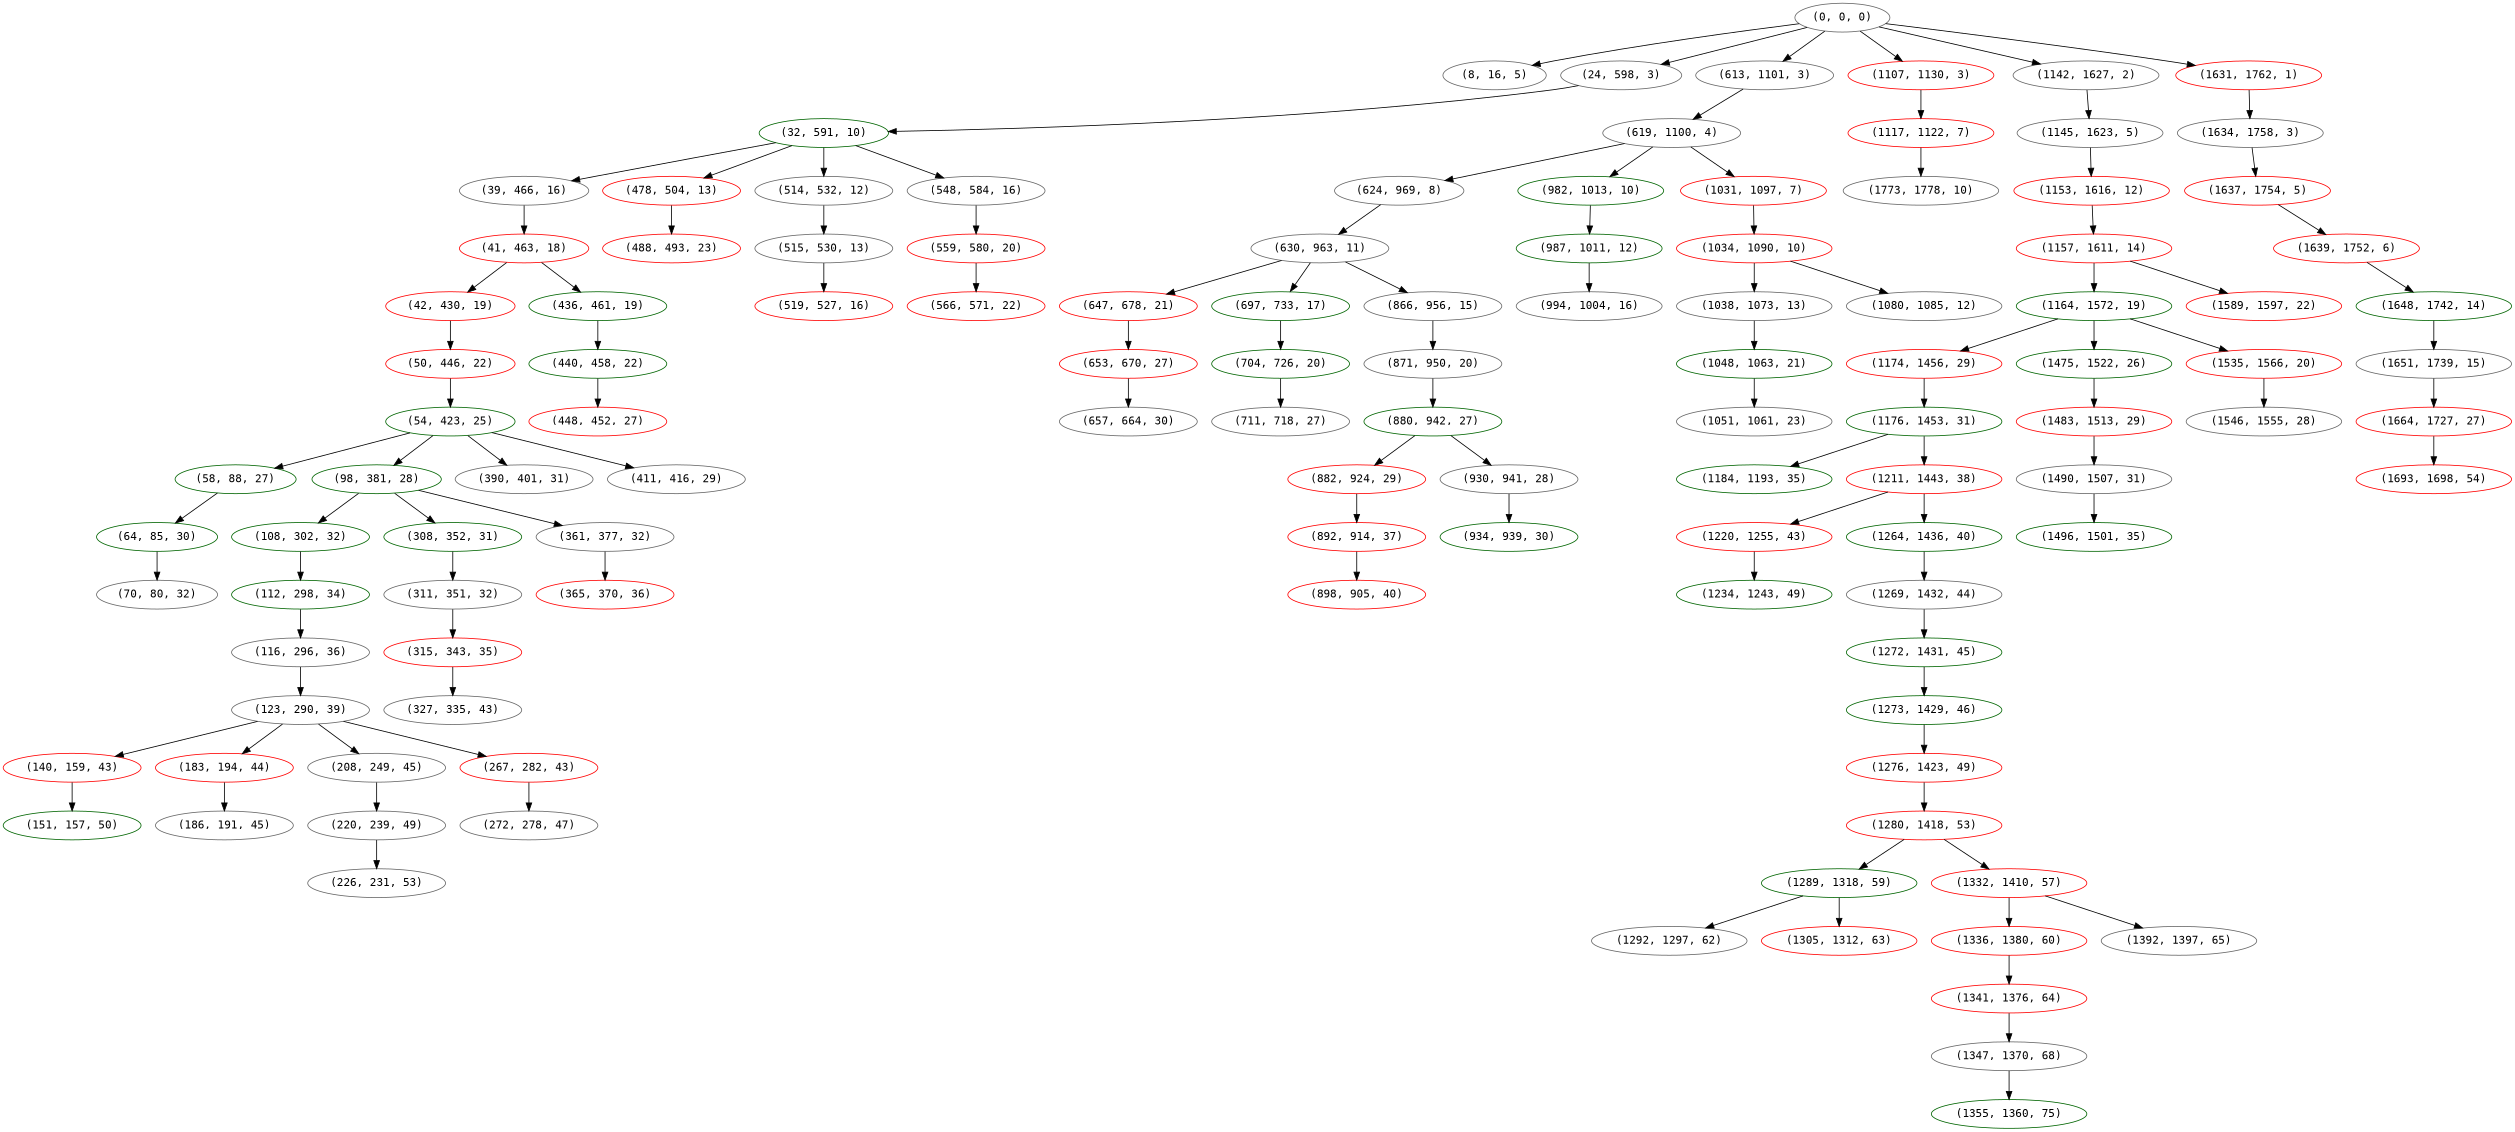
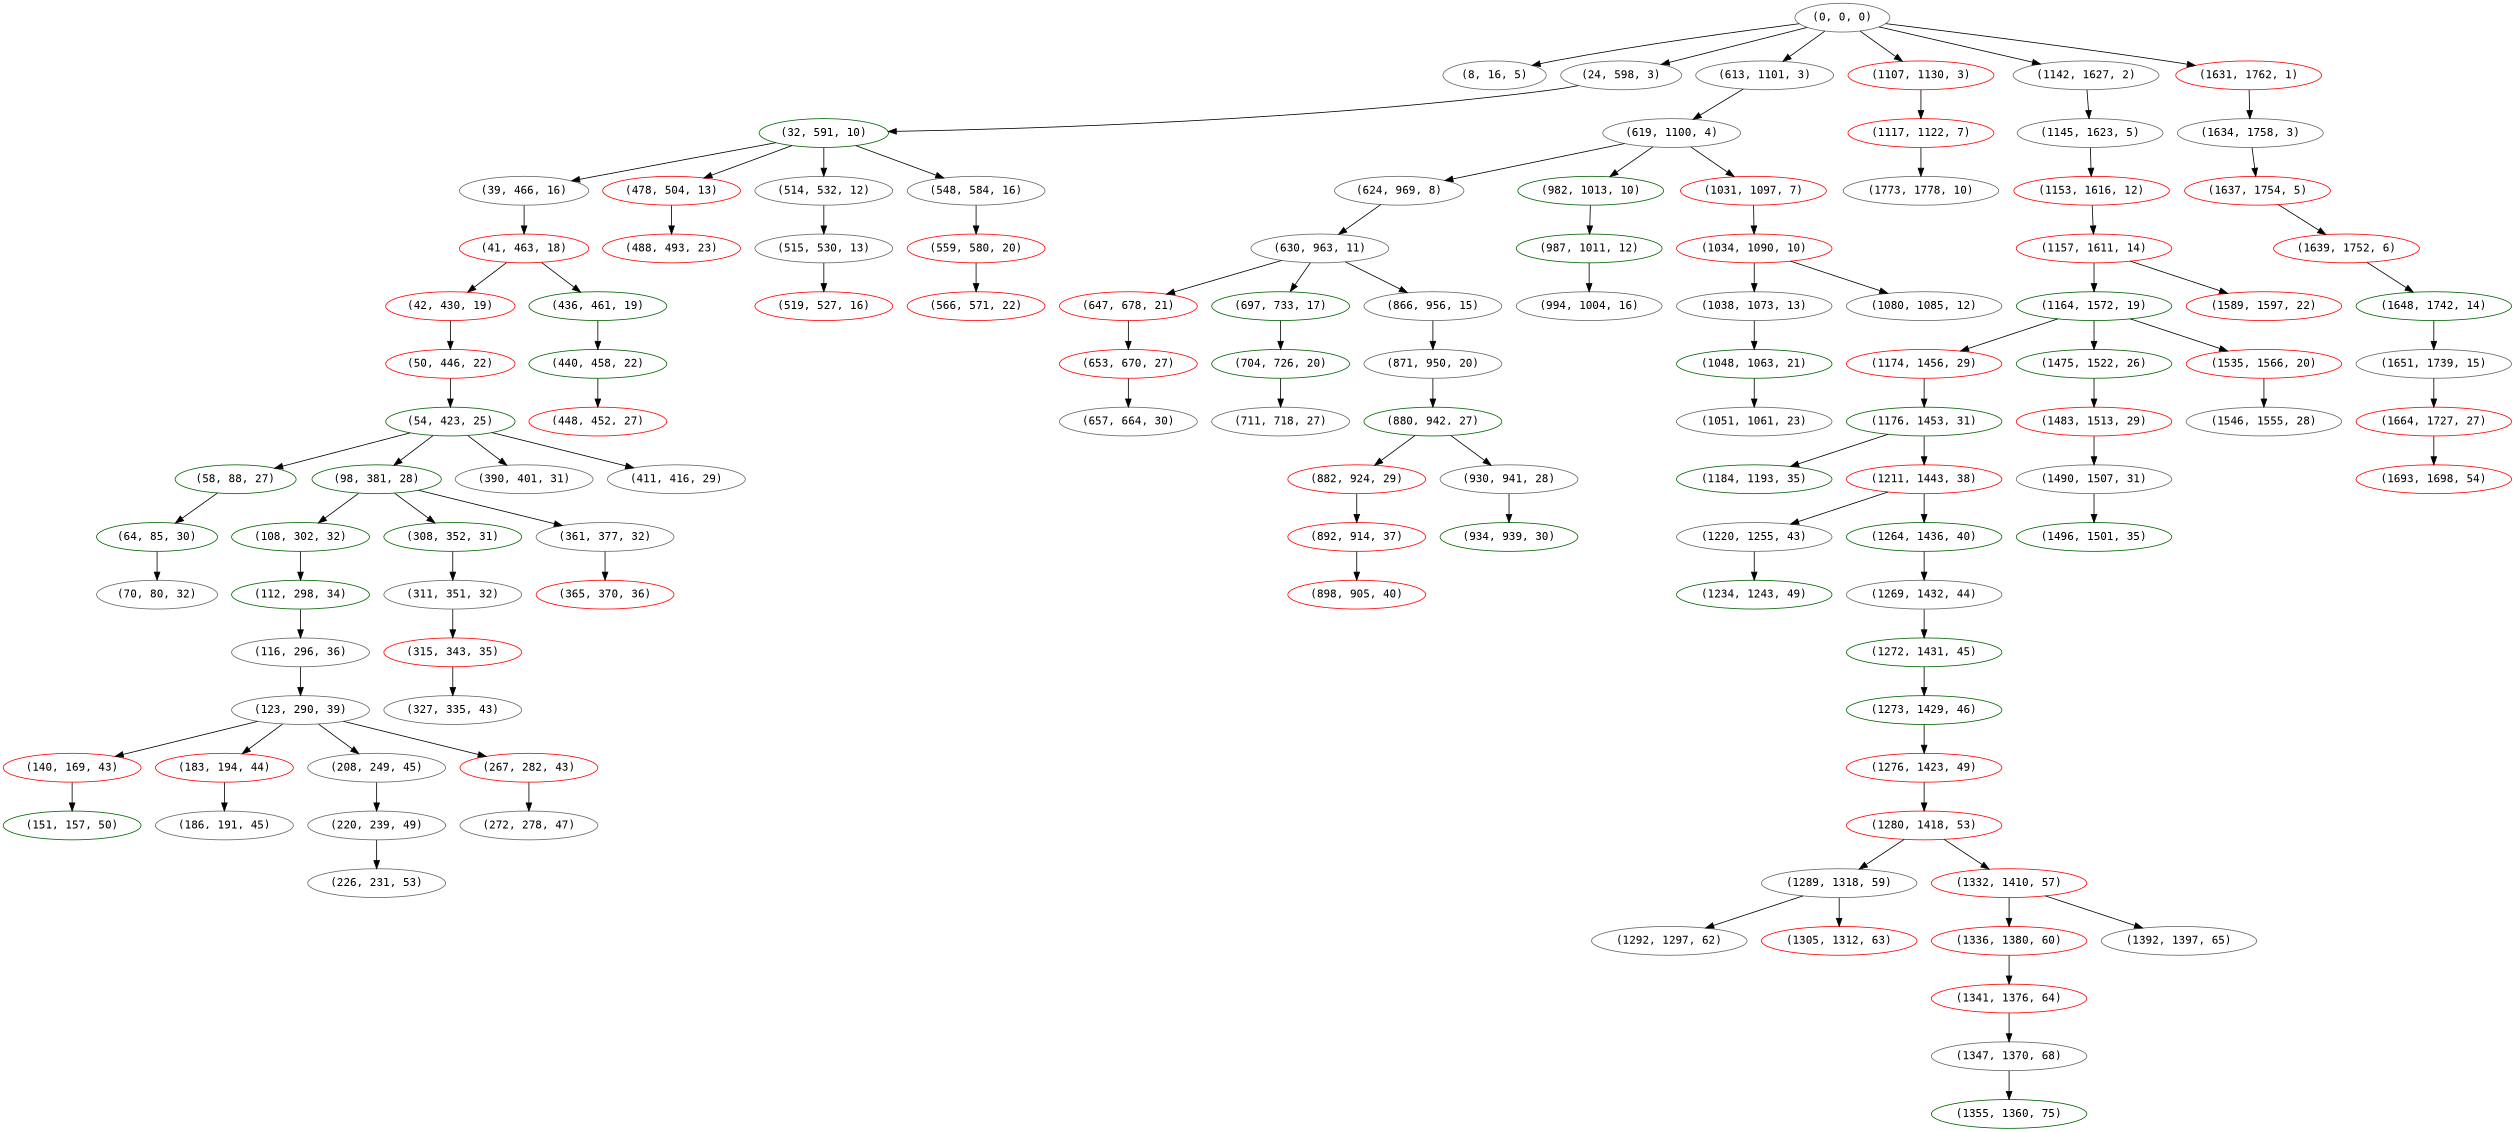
node "(1220, 1255, 43)": color red -> gray40
node "(140, 159, 43)": label "(140, 159, 43)" -> "(140, 169, 43)"
node "(1289, 1318, 59)": color darkgreen -> gray40
